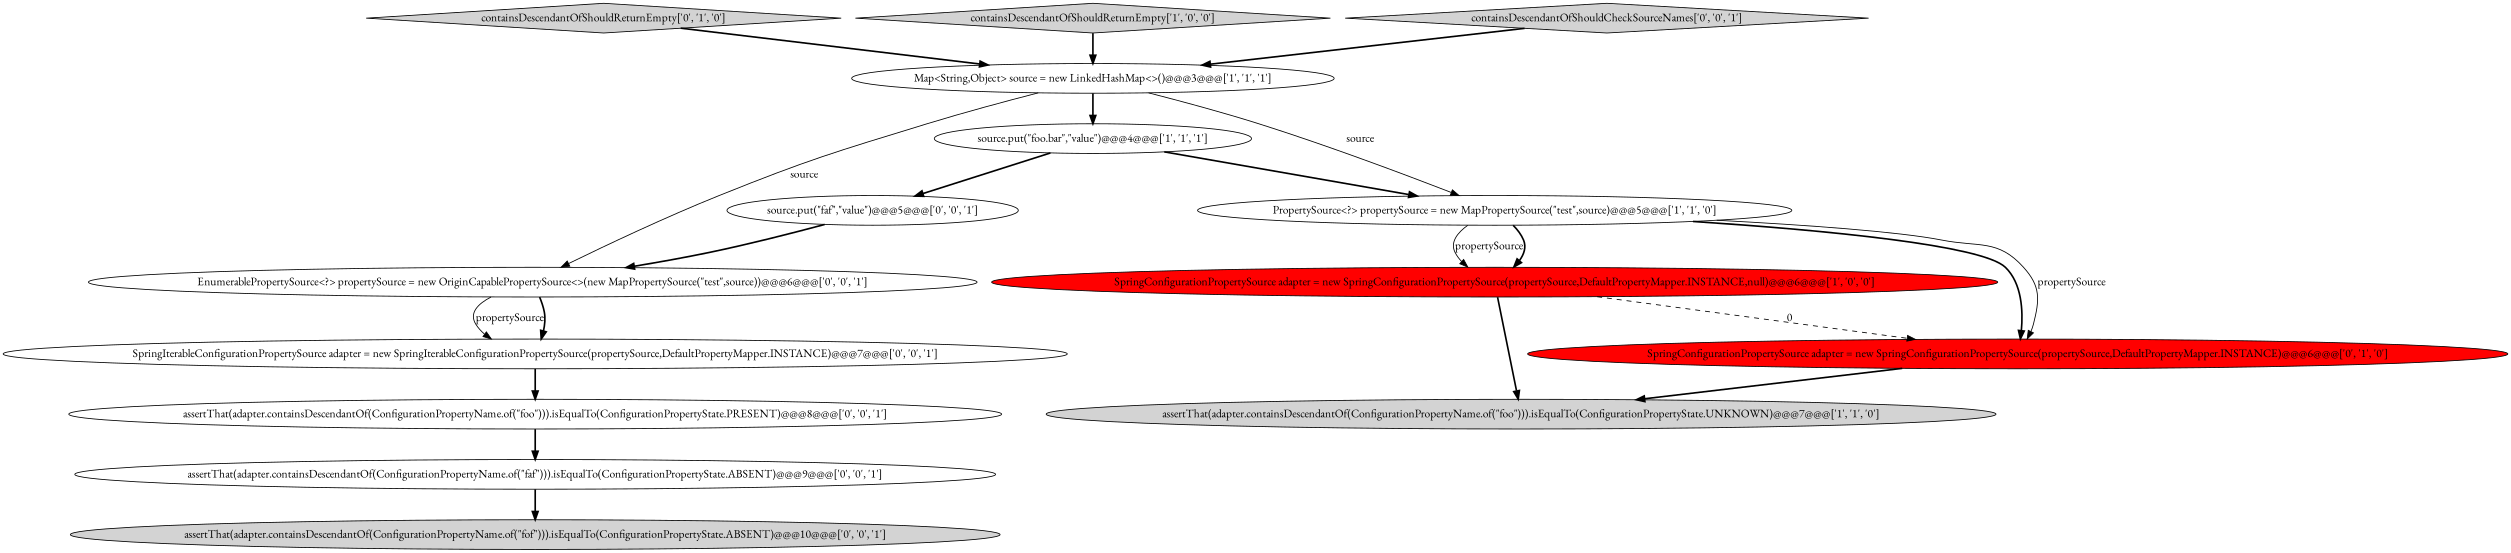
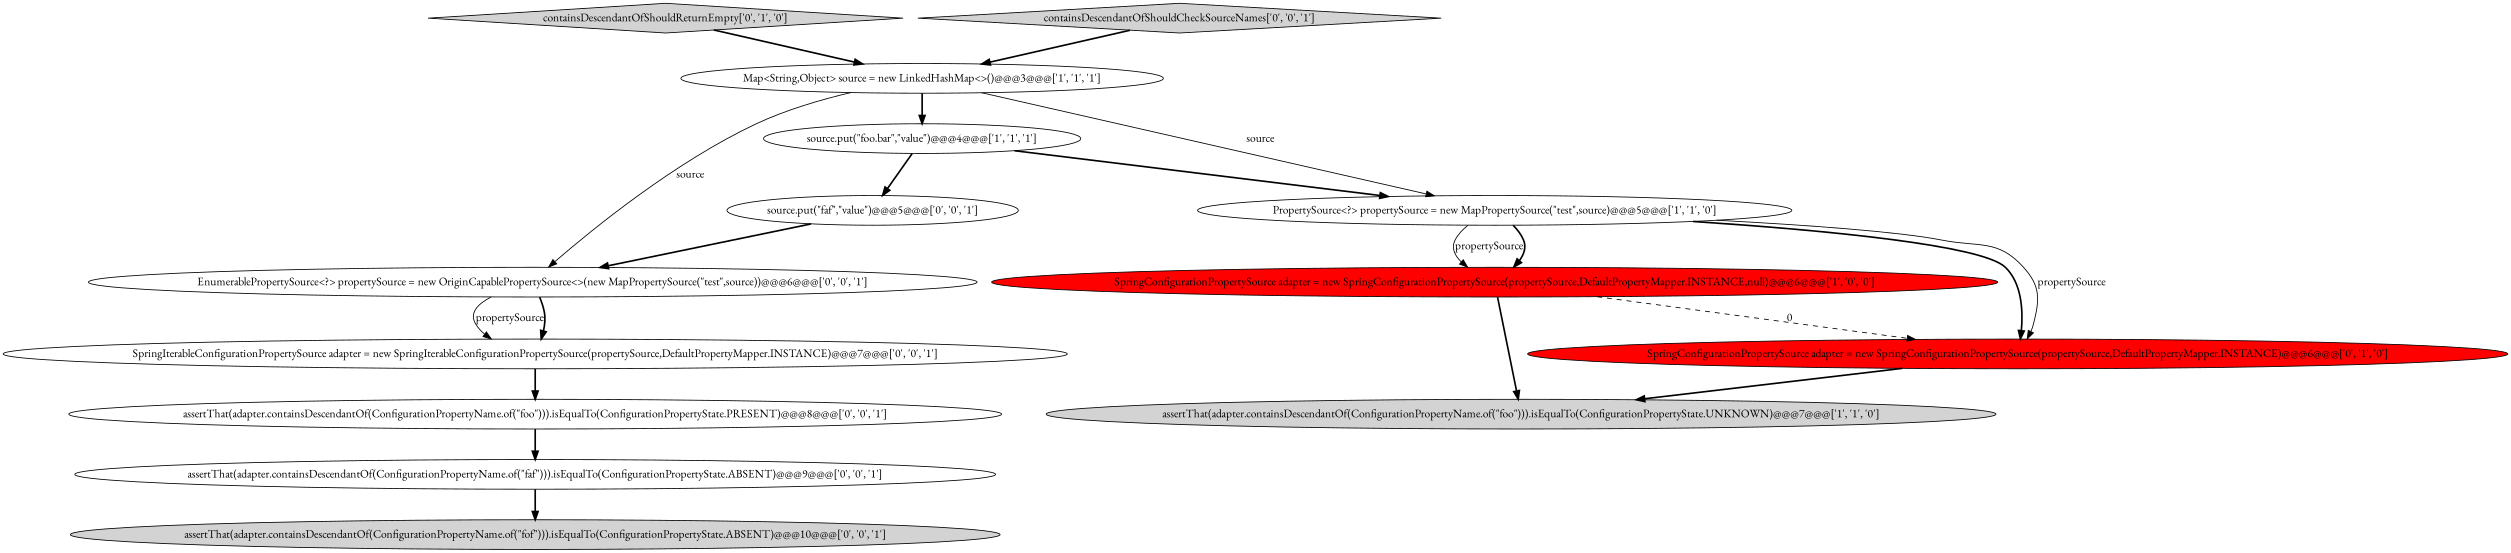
node "containsDescendantOfShouldReturnEmpty['1', '0', '0']": removed
